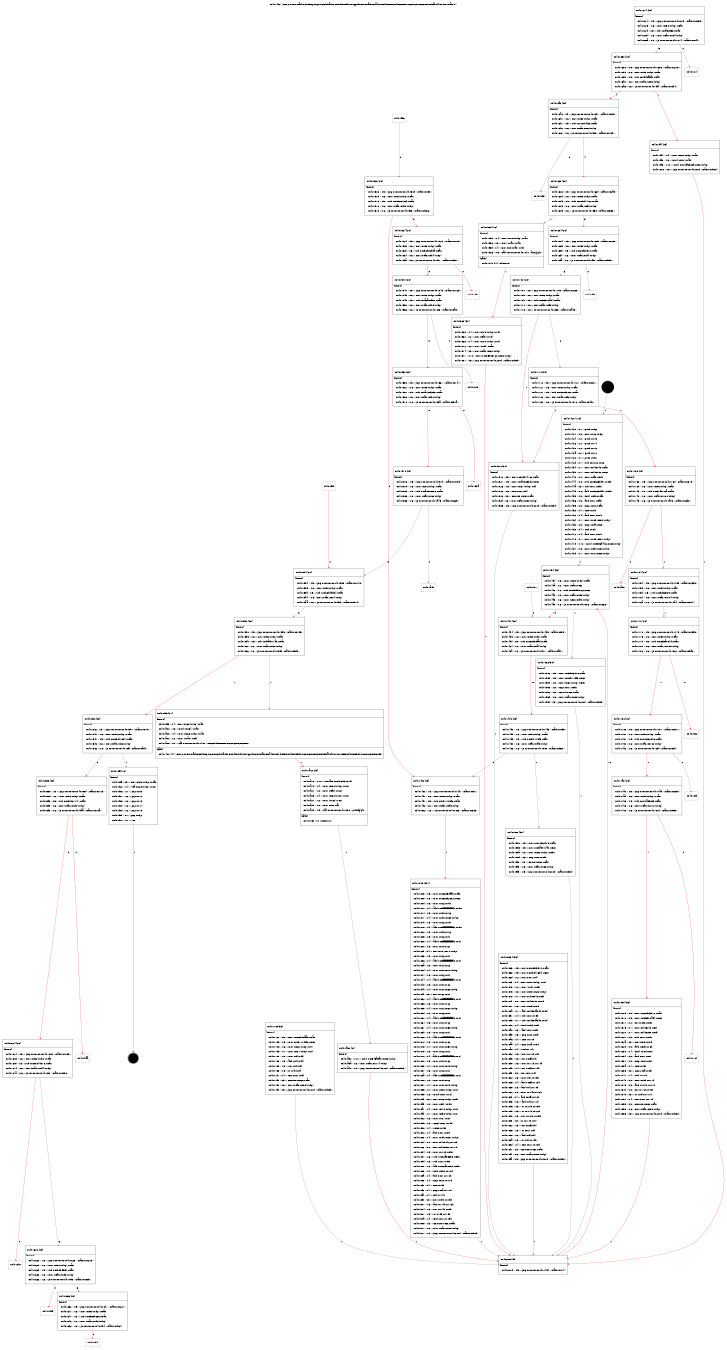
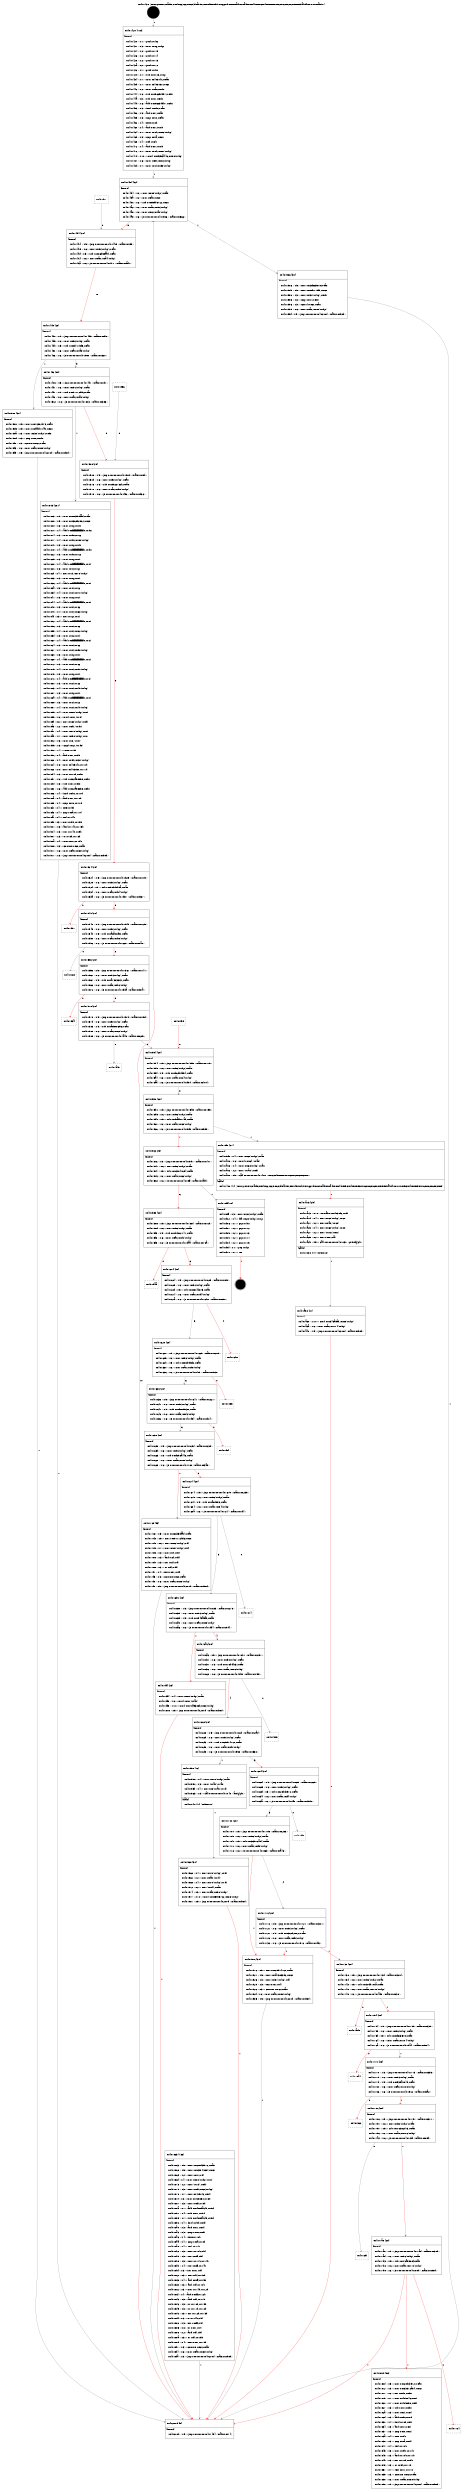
edge "0x401508 [28]" -> "0x4014ec [28]": reversed
edge "0x401e0d [86]" -> "0x40200d [5]": now "0x4017a8 [28]" -> "0x40200d [5]"
node "0x401658 [28]": added
node "0x4019a4": added
